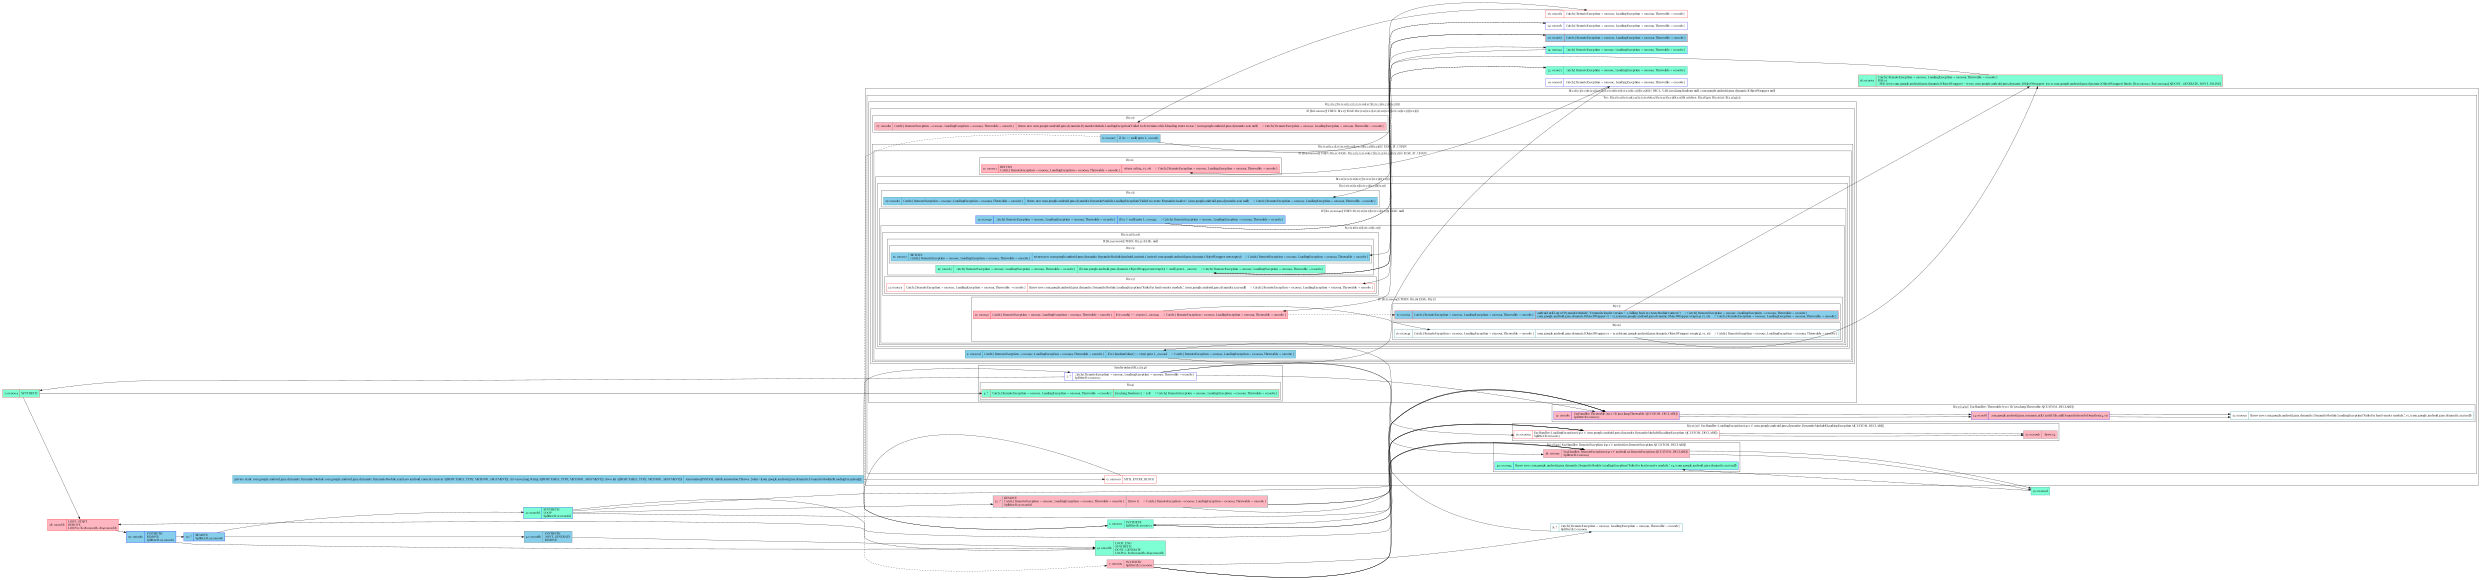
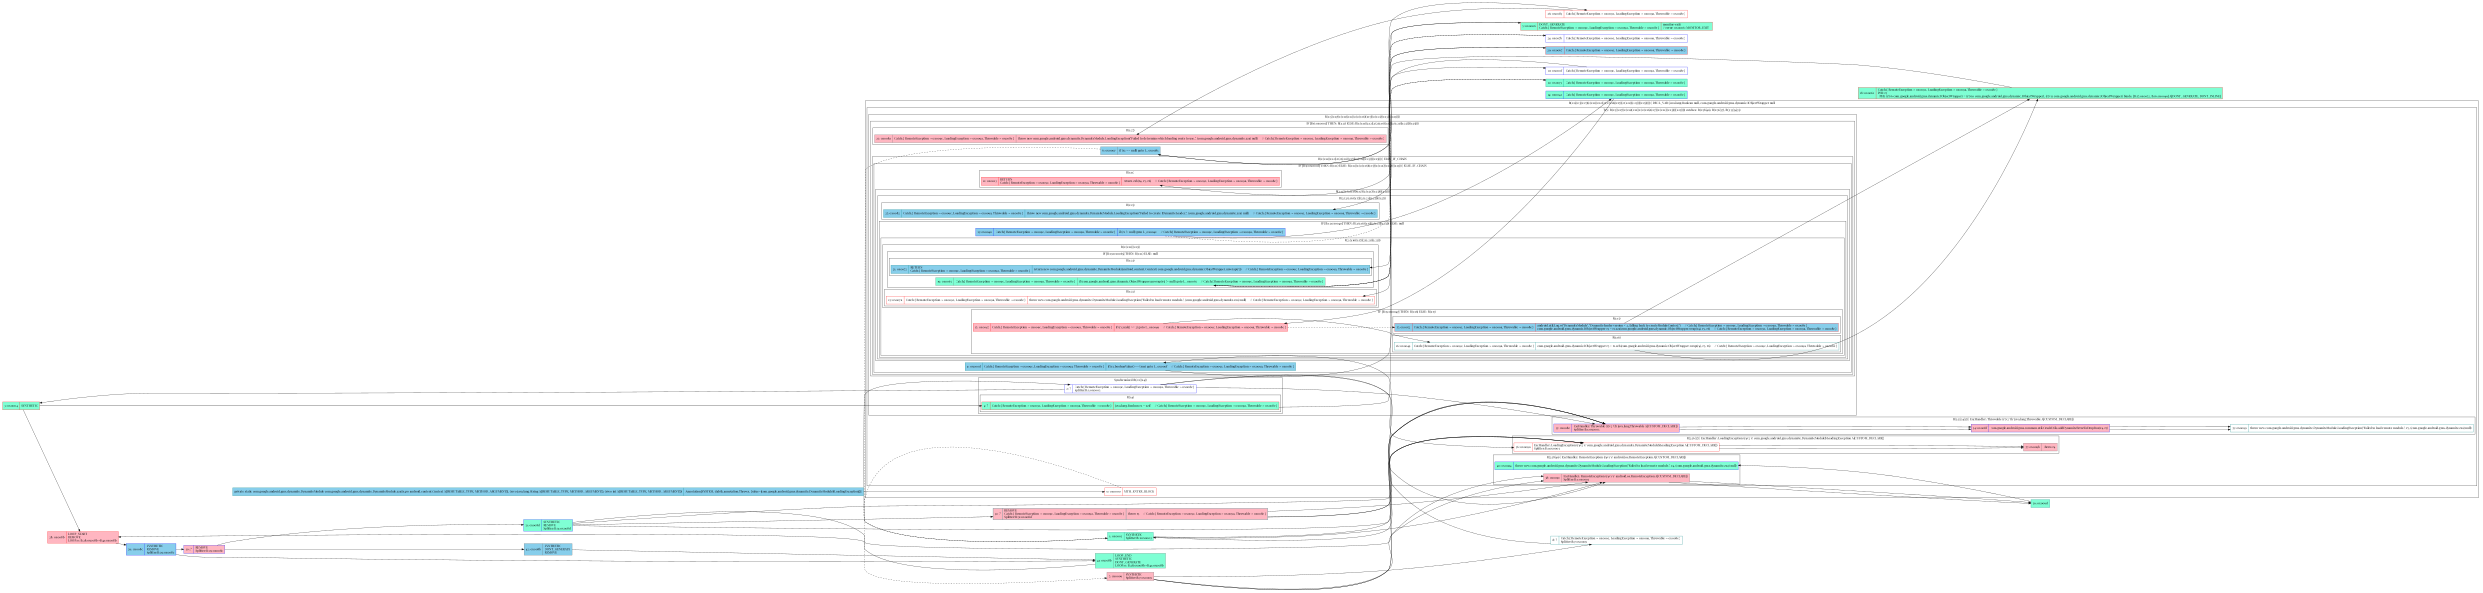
node "5: 0x0006": added
edge "0: 0x0000" -> "1: 0x0003": style solid -> dashed
node "31: 0x008d": text "LOOP" -> "REMOVE"
node "30: ?": fillcolor skyblue -> lightpink
